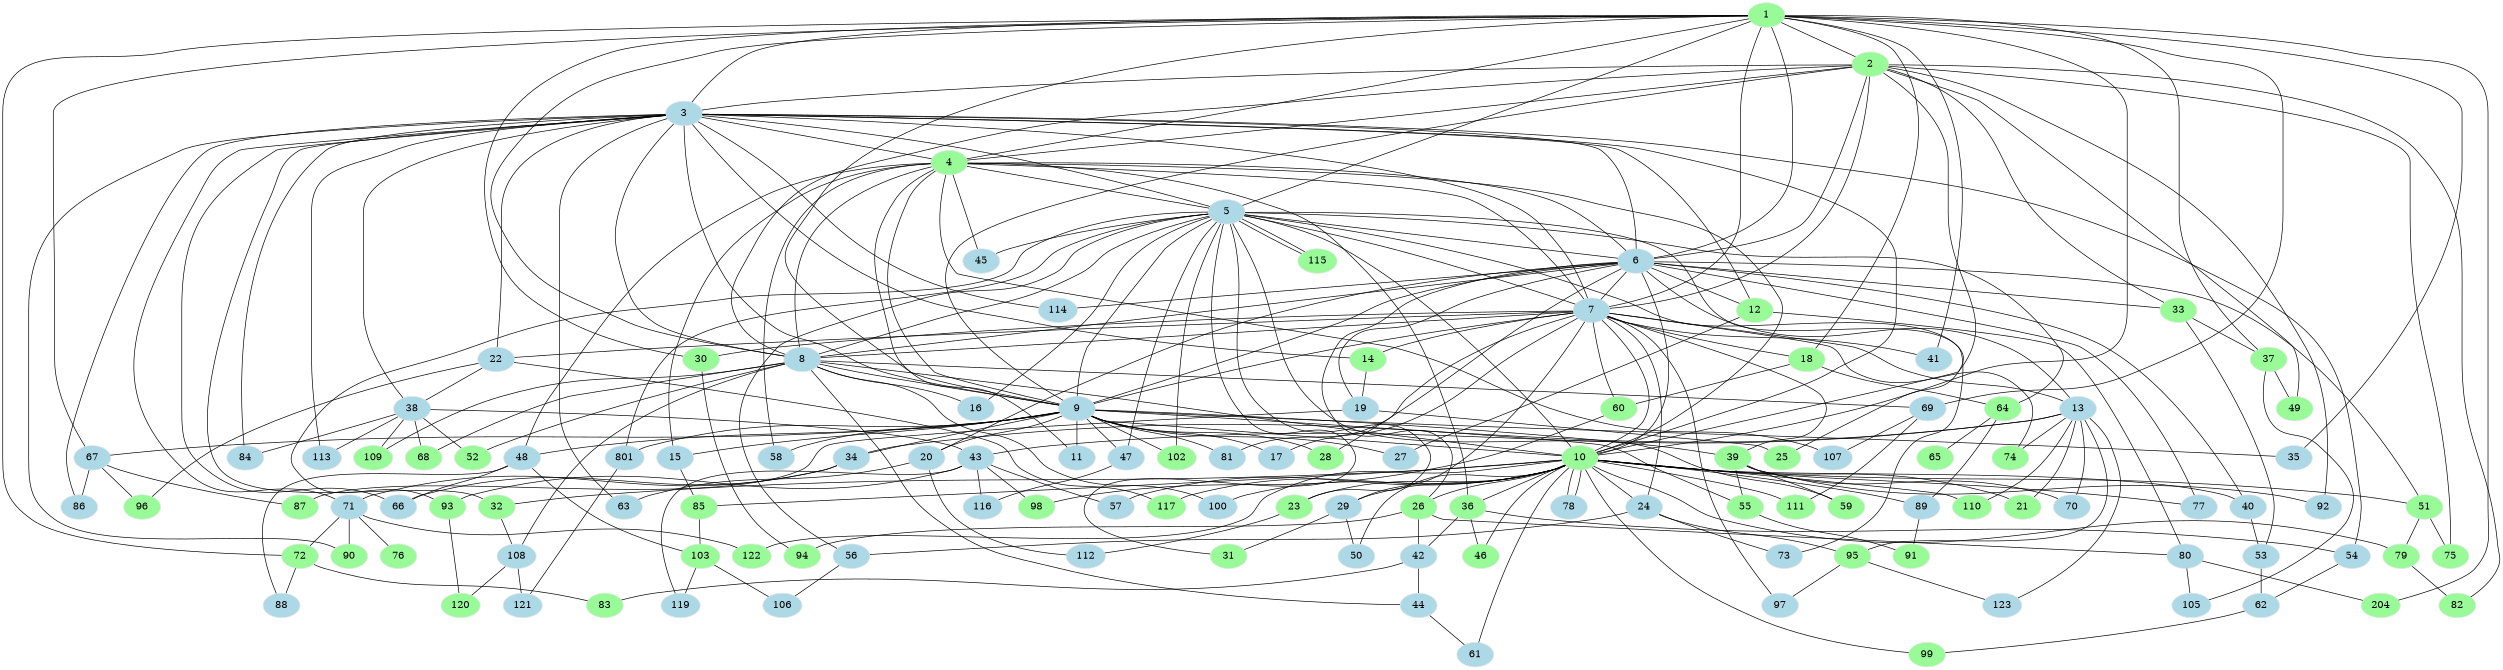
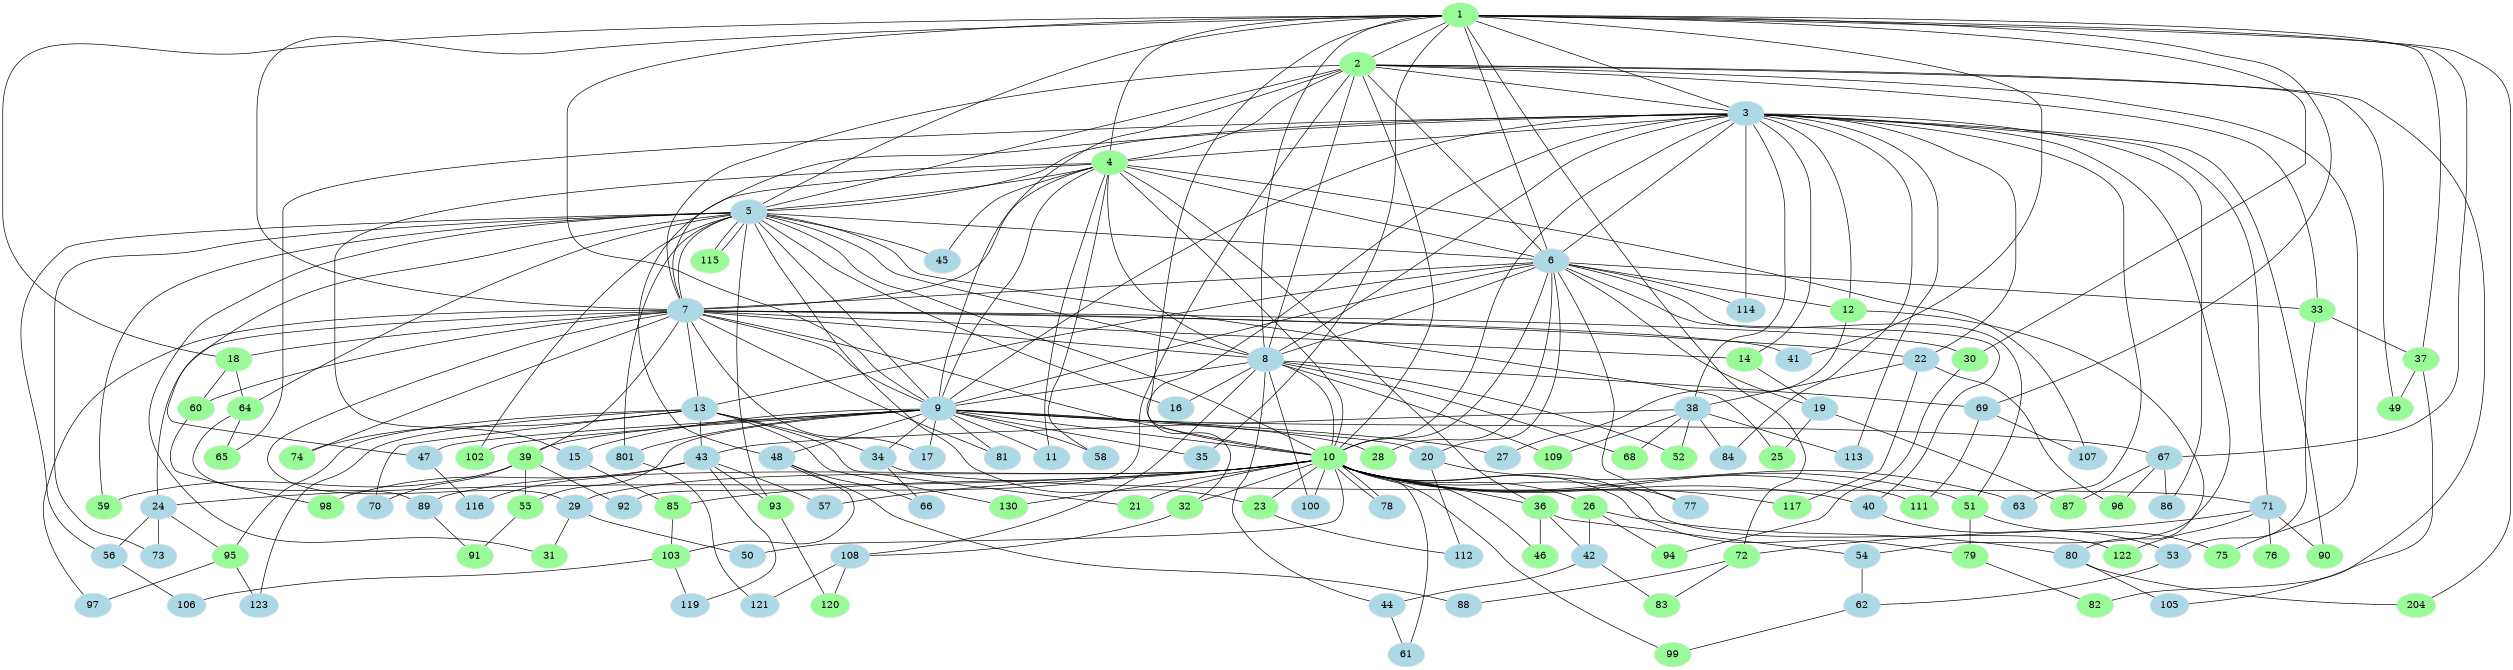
edge "2" -- "5": added
edge "3" -- "66": now "3" -- "65"
edge "6" -- "26": removed
node "110": label "110" -> "130"
